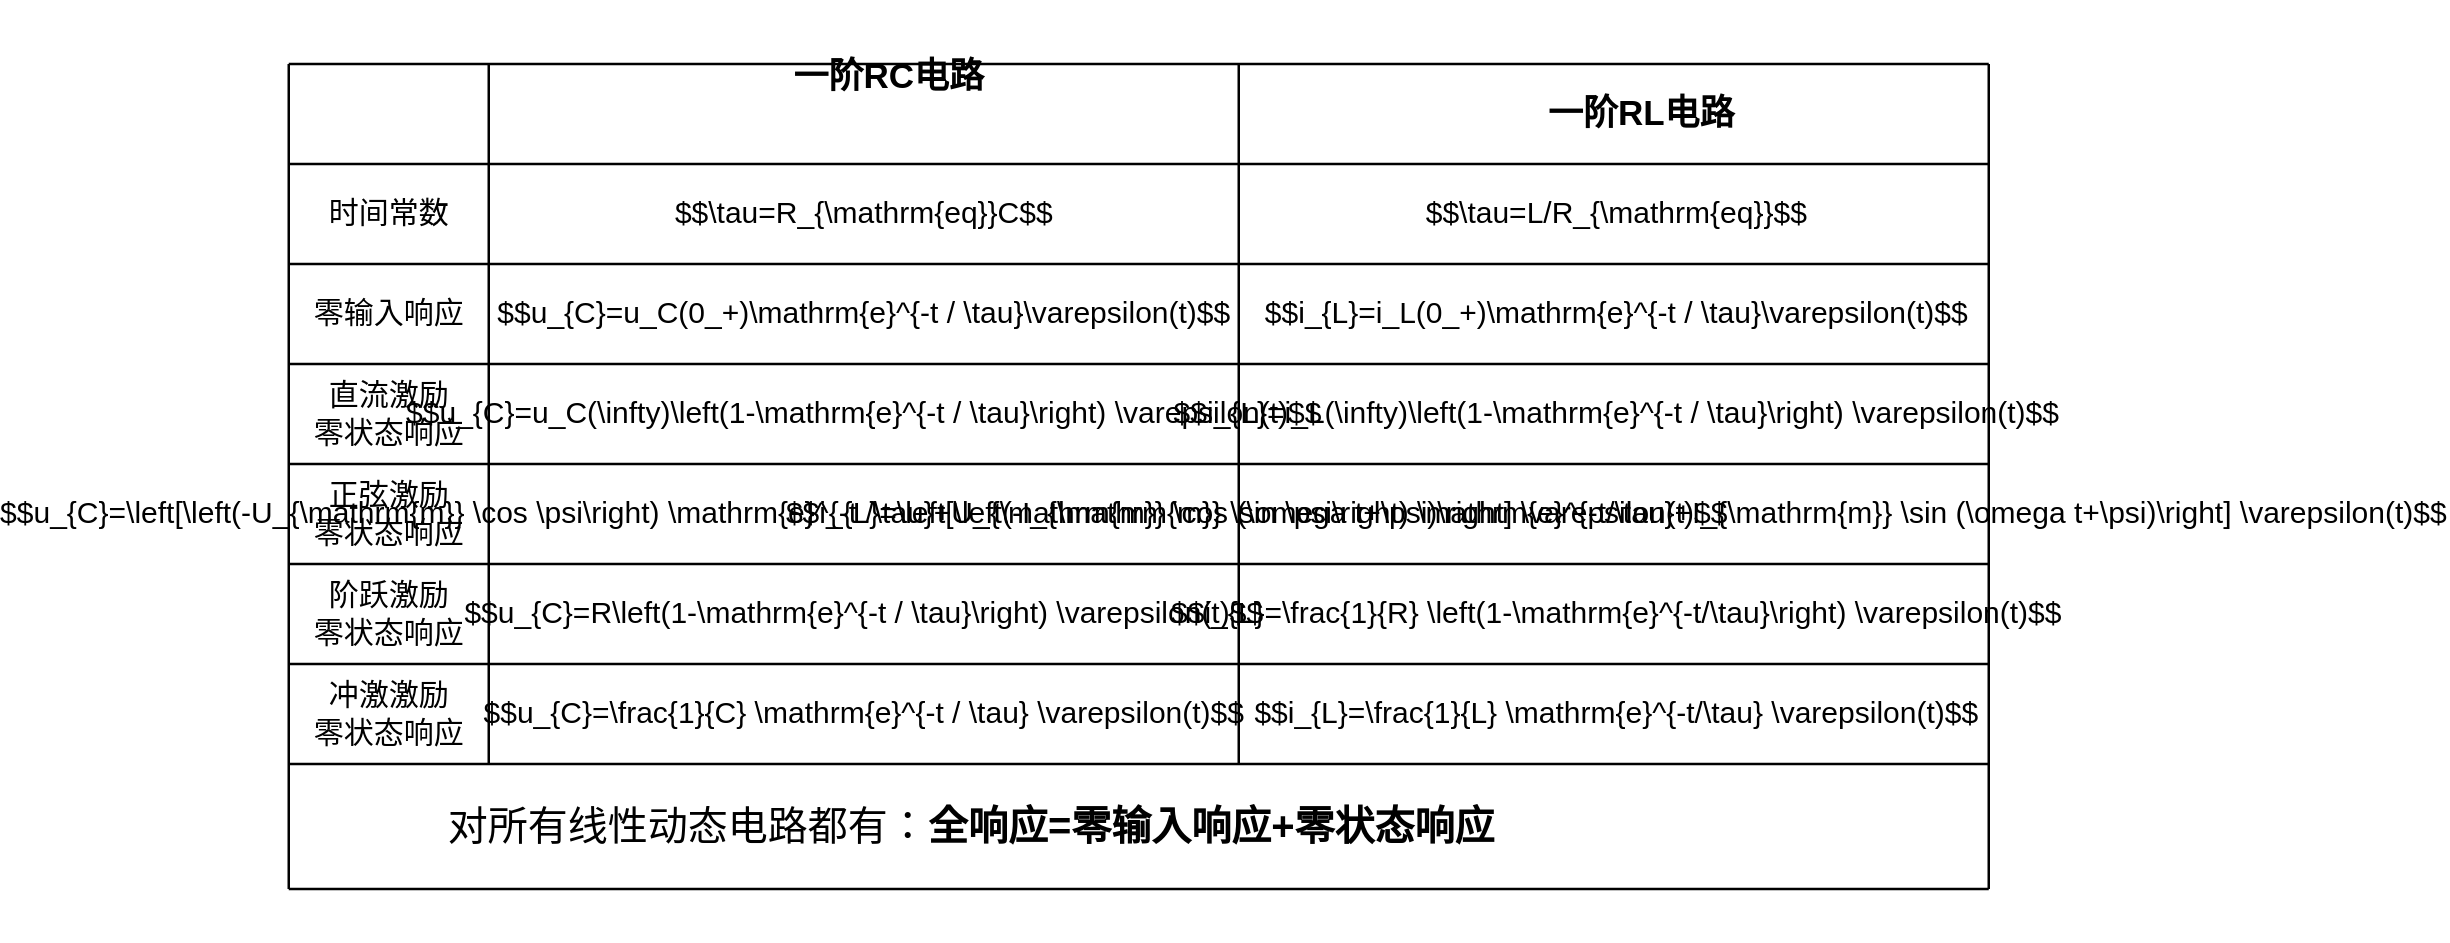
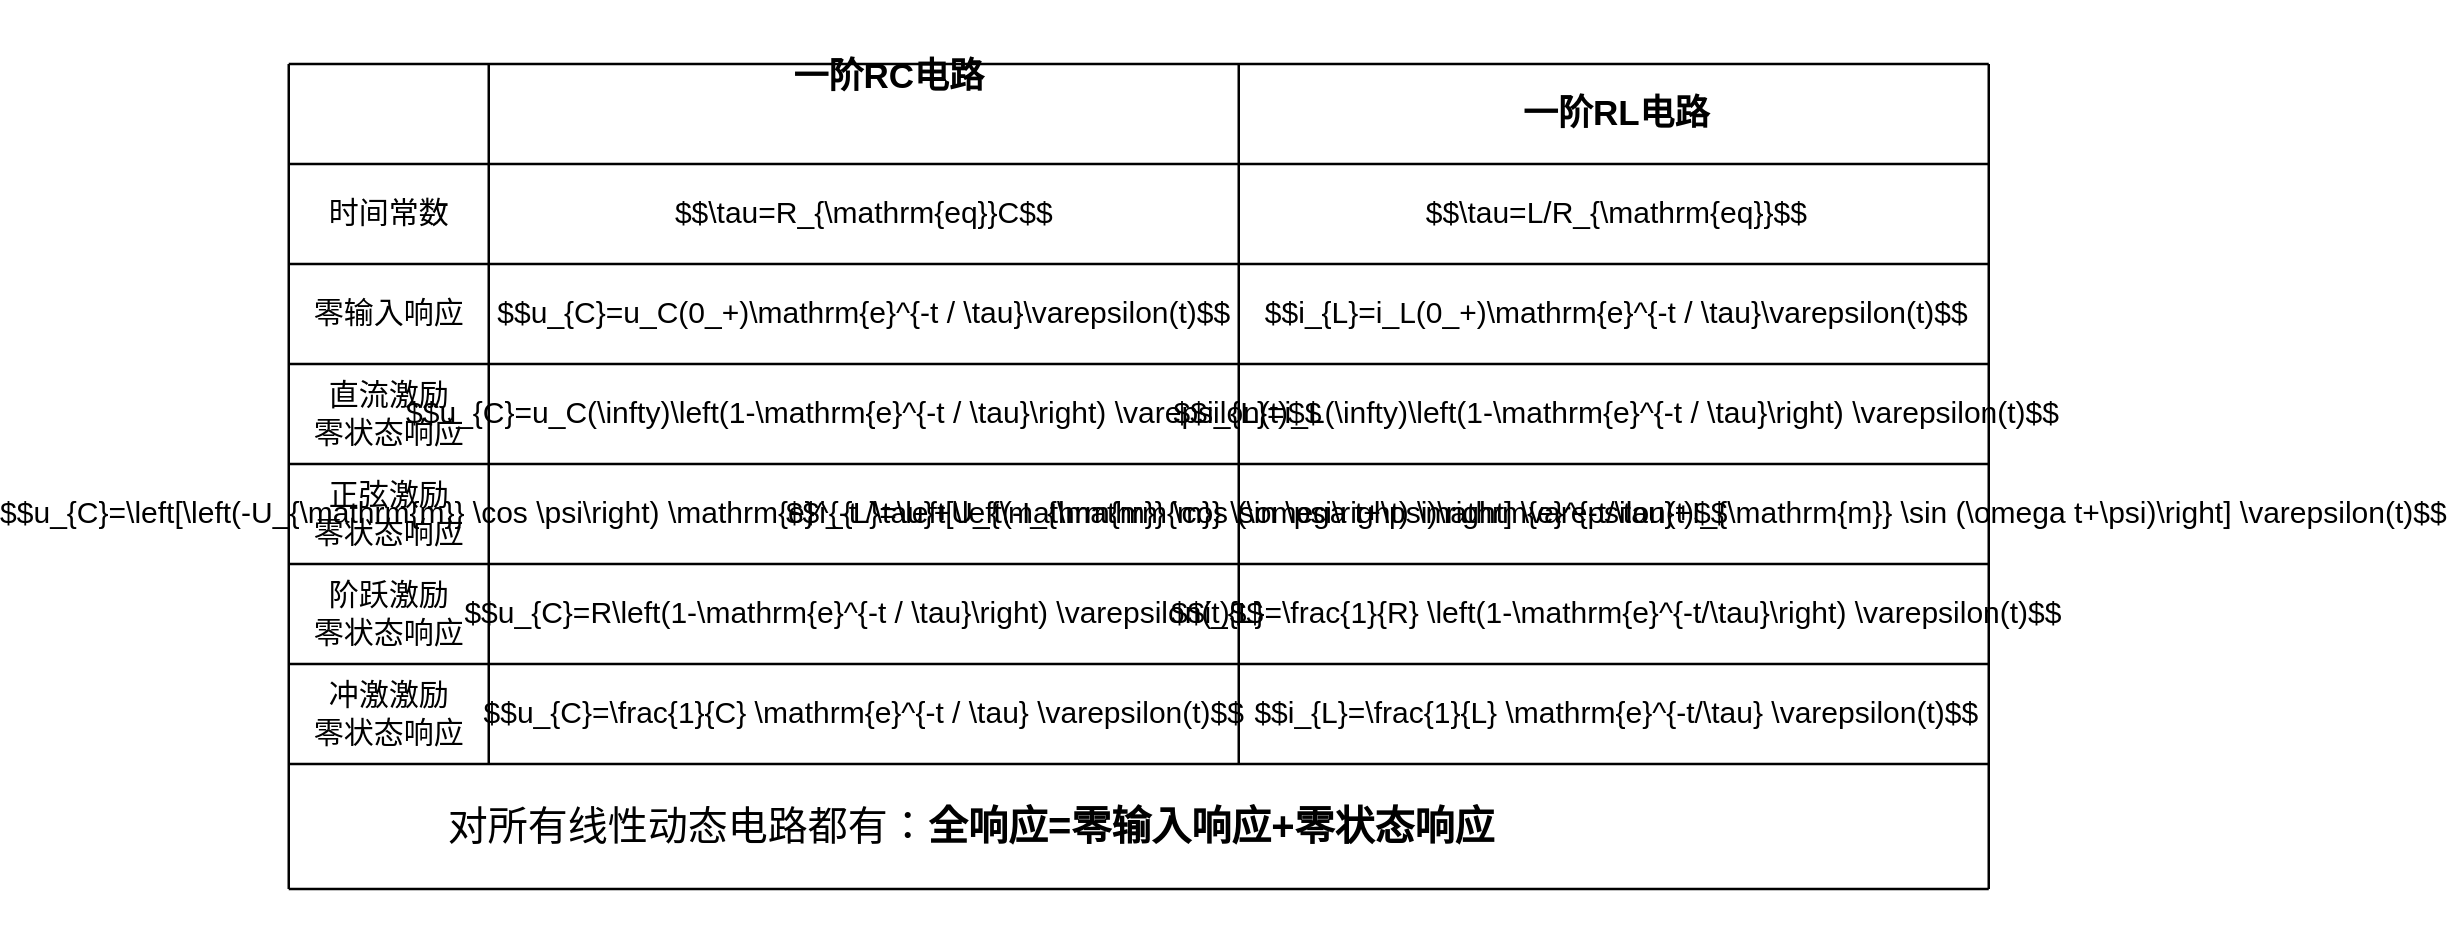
node "一阶RL电路": moved (1641, 114) -> (1616, 114)
